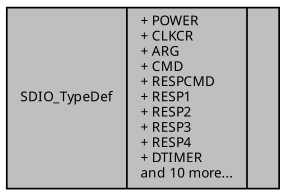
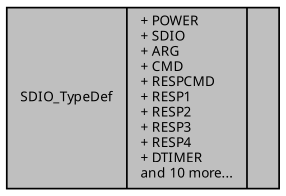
node "SDIO_TypeDef": text "+ CLKCR" -> "+ SDIO"
